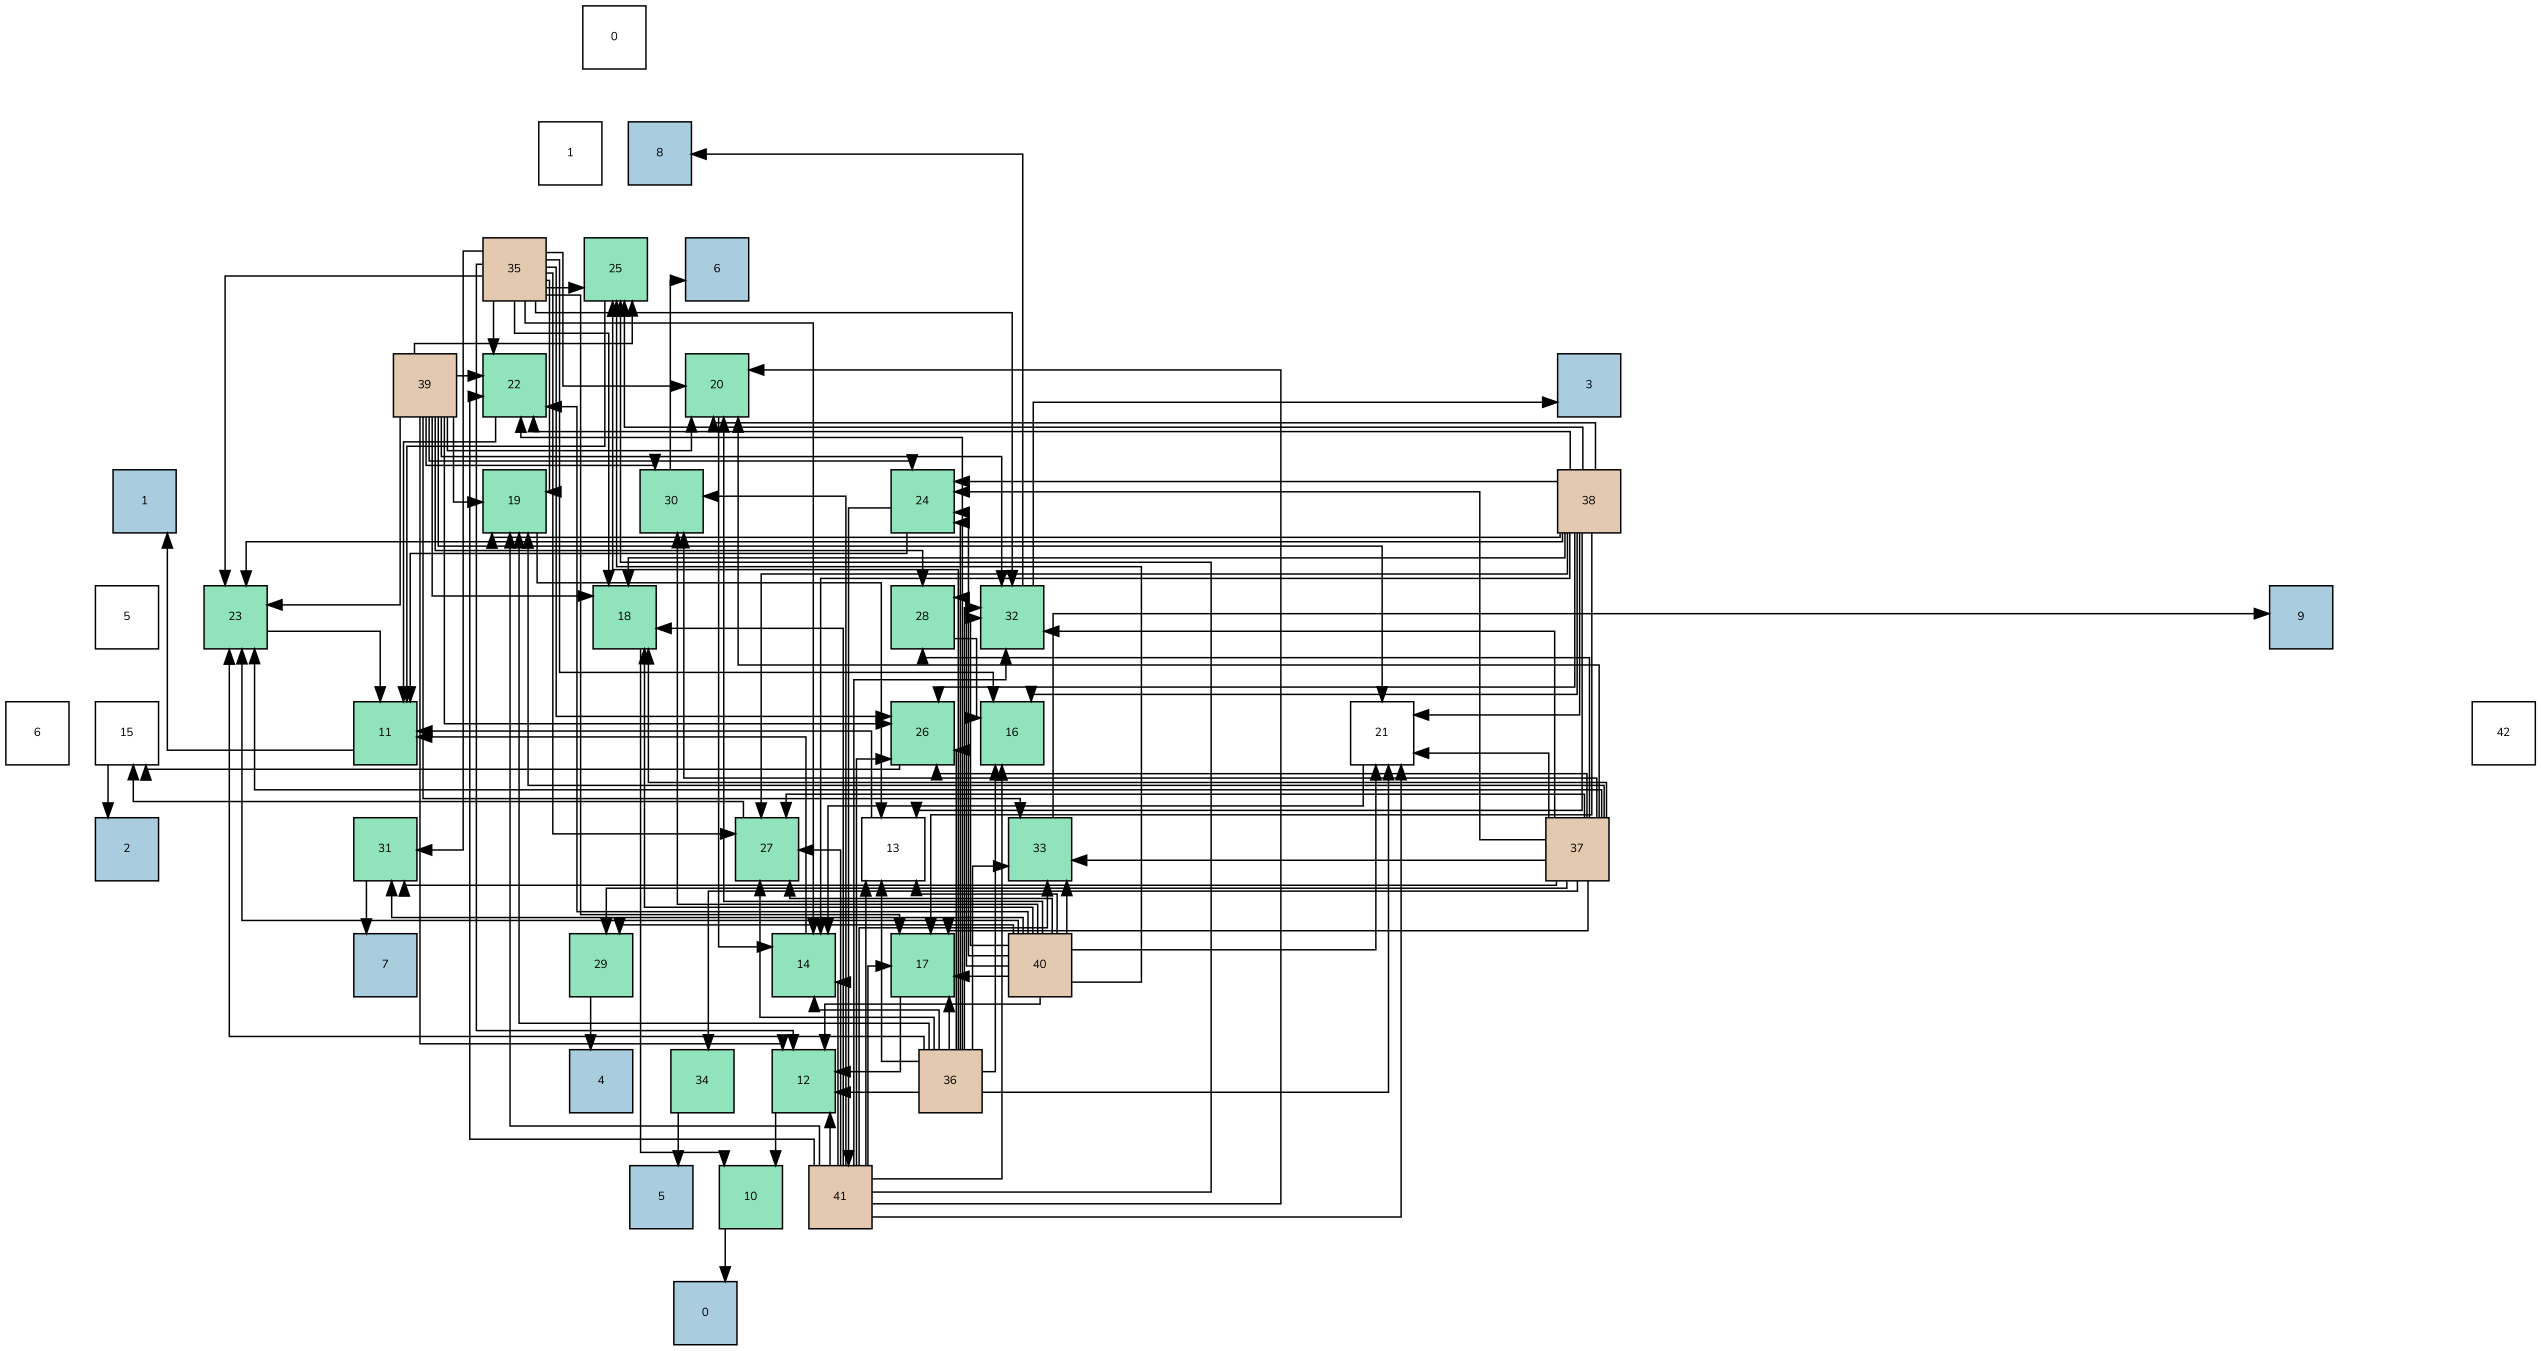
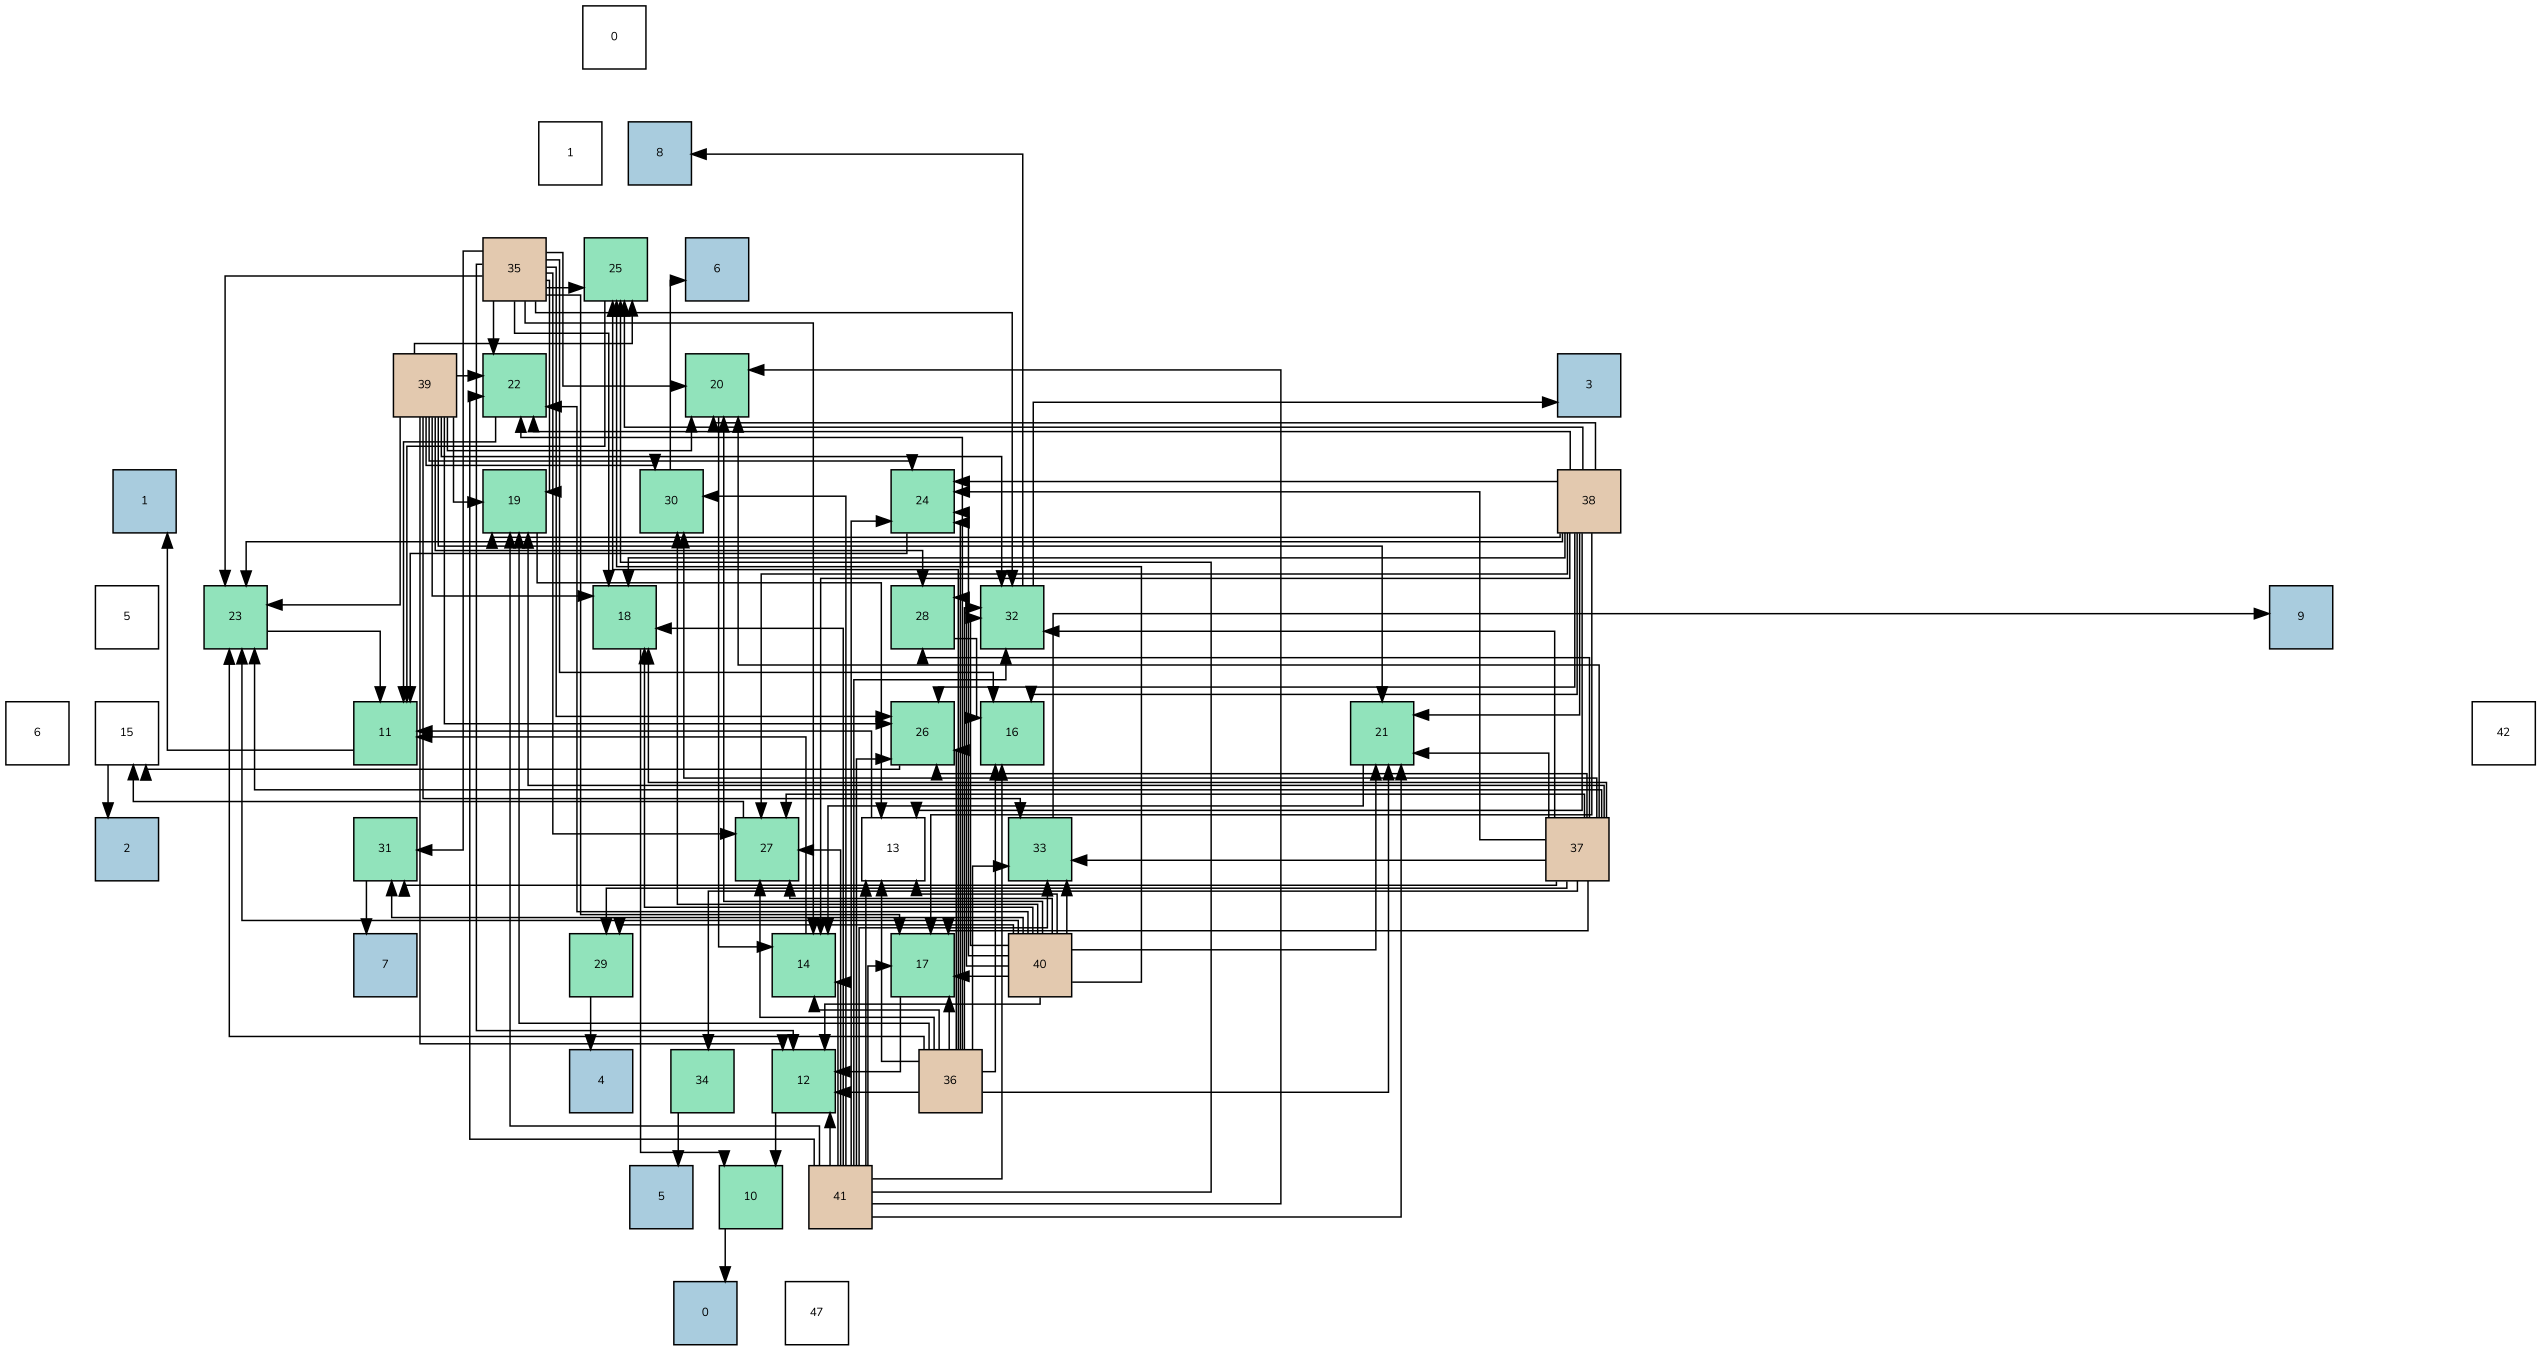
node "21": fillcolor #ffffff -> #91e3bb
edge "24" -> "41": reversed
node "47": added
